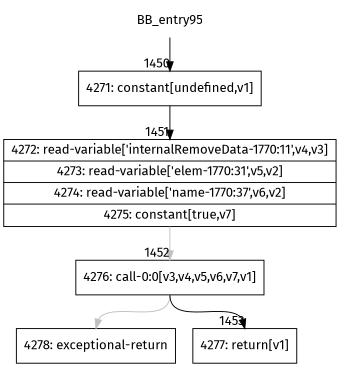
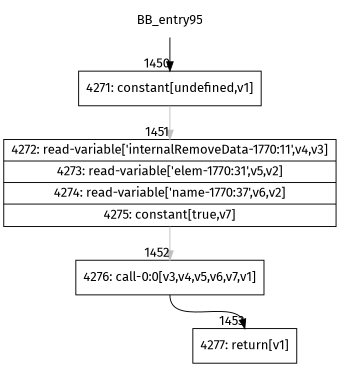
edge "4271: constant[undefined,v1]" -> "4272: read-variable['internalRemoveData-1770:11',v4,v3]": color black -> gray
node "4278: exceptional-return": removed
